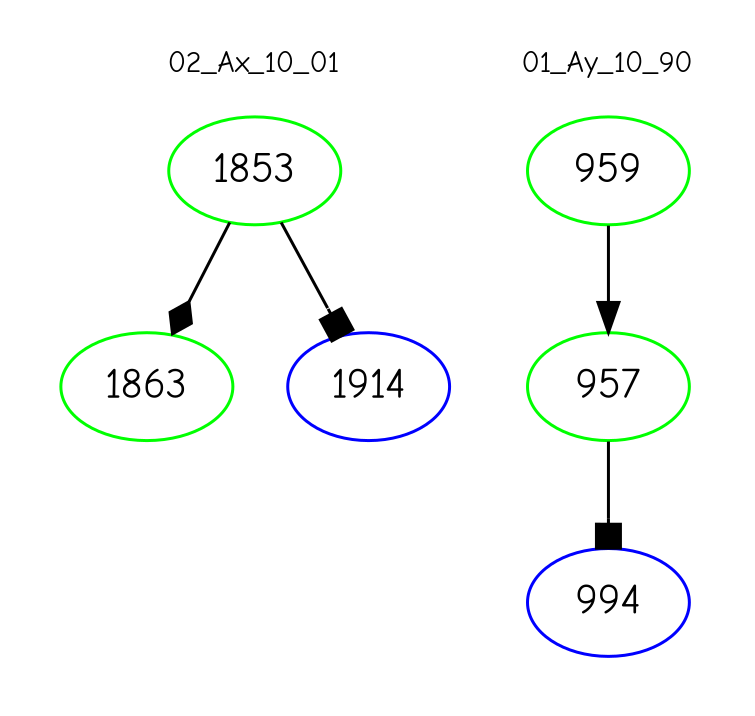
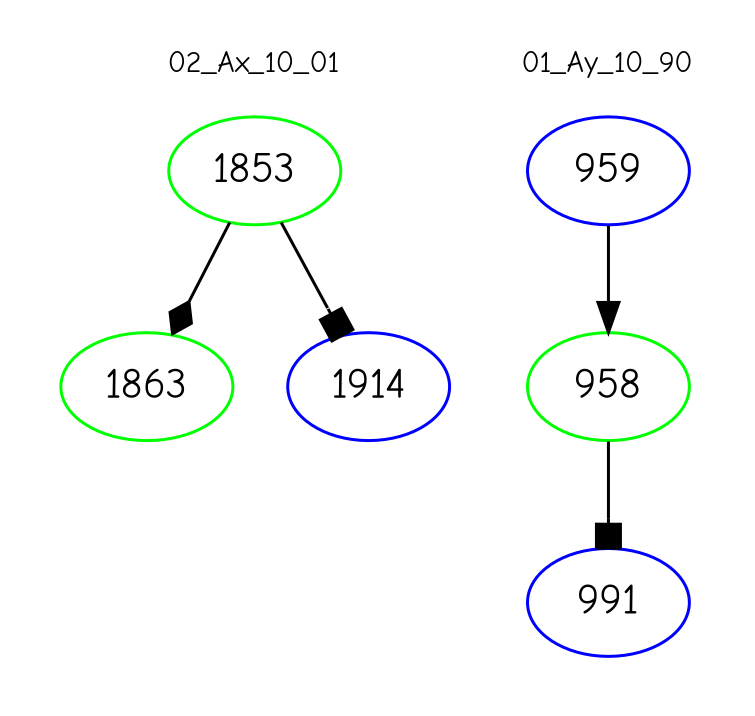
node "959": color green -> blue
node "957": label "957" -> "958"
node "994": label "994" -> "991"
